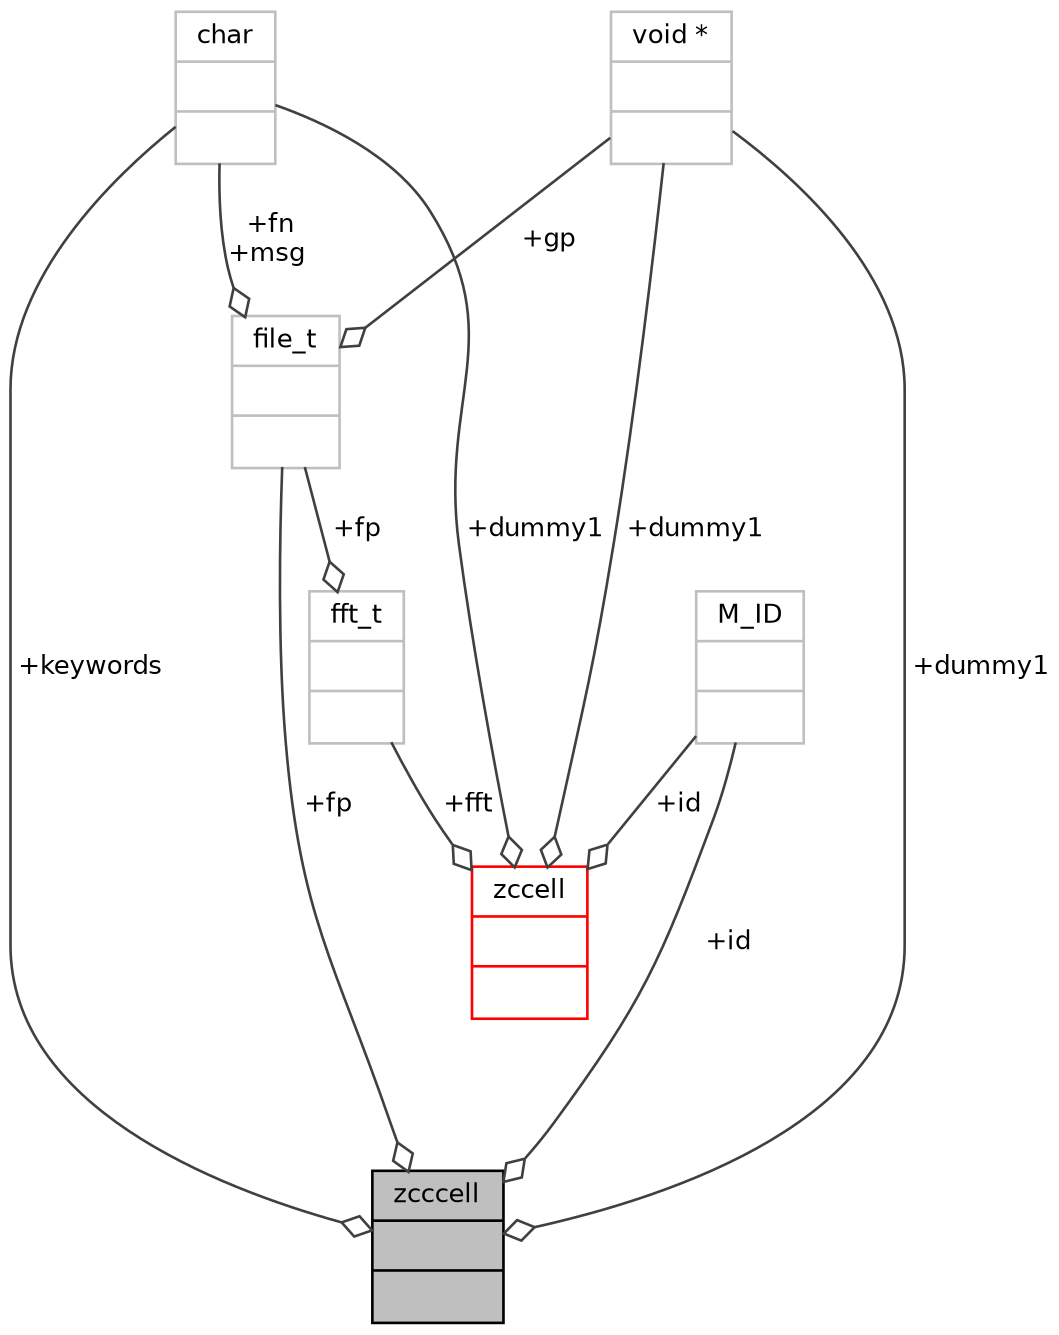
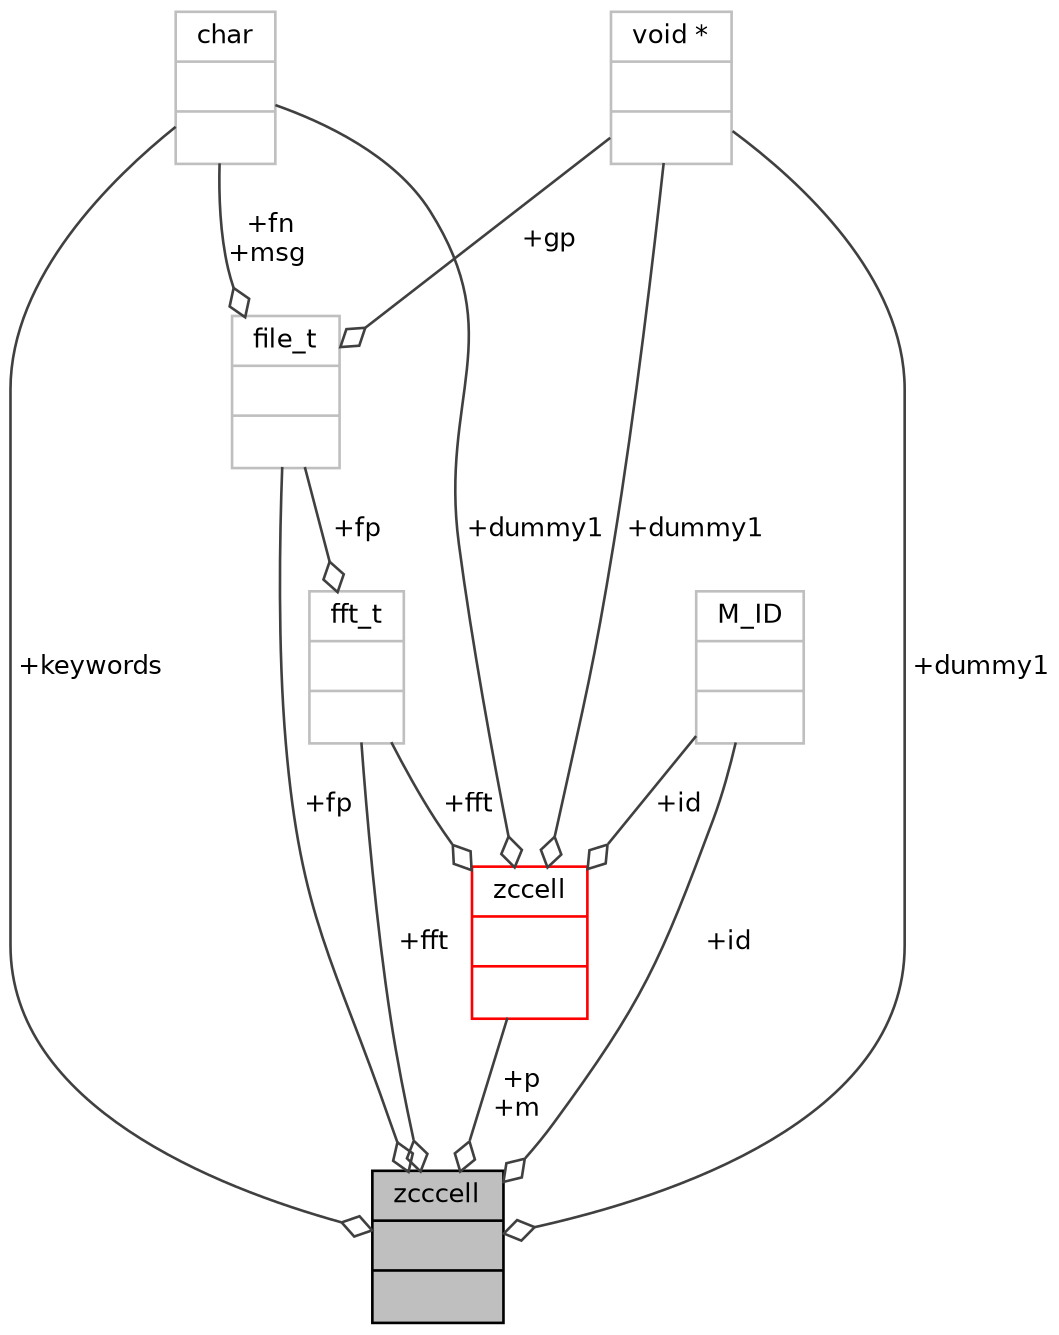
edge "fft_t" -> "zcccell": added, label "+fft"
edge "zccell" -> "zcccell": added, label "+p +m"
